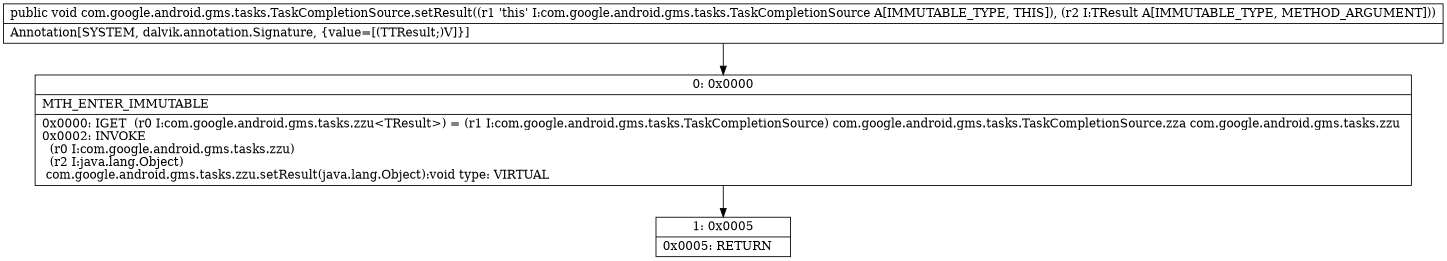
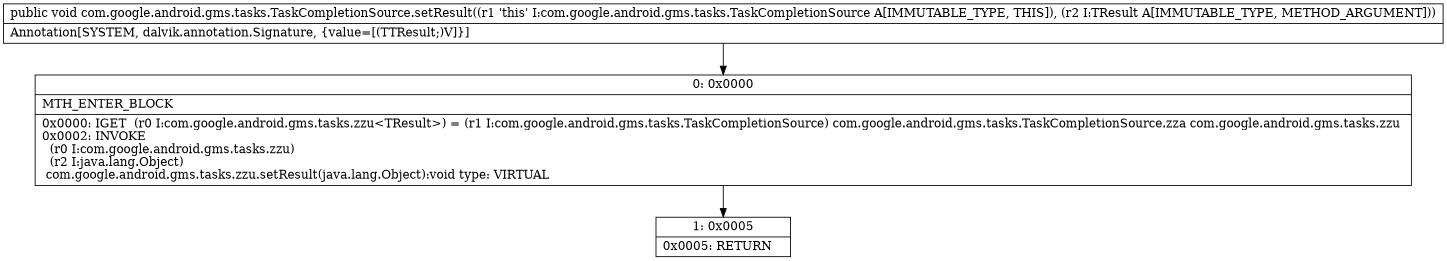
node "0: 0x0000": text "MTH_ENTER_IMMUTABLE" -> "MTH_ENTER_BLOCK"
